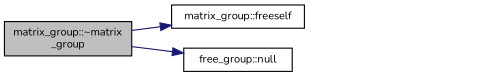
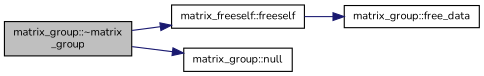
node "matrix_group::freeself": label "matrix_group::freeself" -> "matrix_freeself::freeself"
node "matrix_group::free_data": added
node "free_group::null": label "free_group::null" -> "matrix_group::null"
